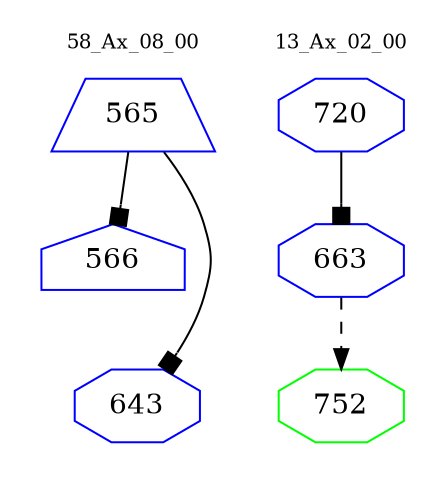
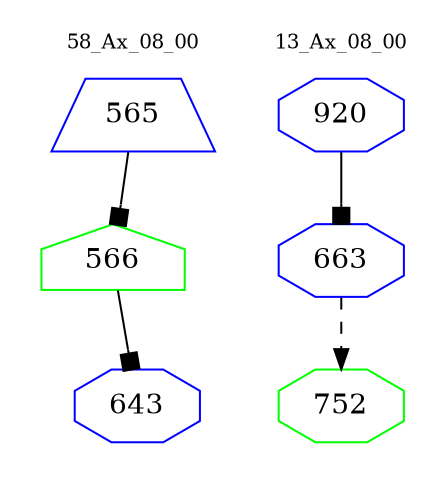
cluster "13_Ax_02_00": label "13_Ax_02_00" -> "13_Ax_08_00"
node "720": label "720" -> "920"
edge "565" -> "643": now "566" -> "643"
node "566": color blue -> green
